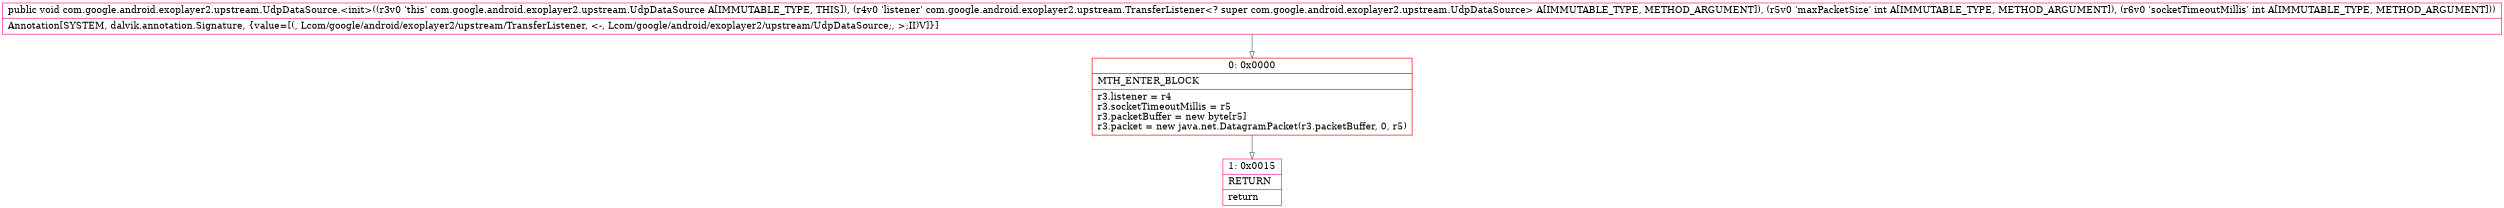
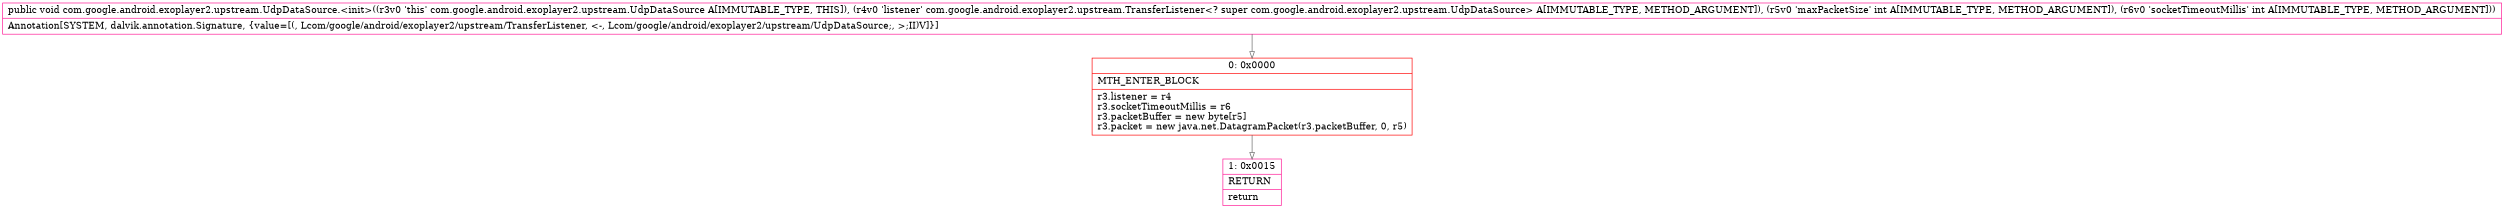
node "0: 0x0000": text "r3.socketTimeoutMillis = r5" -> "r3.socketTimeoutMillis = r6"
